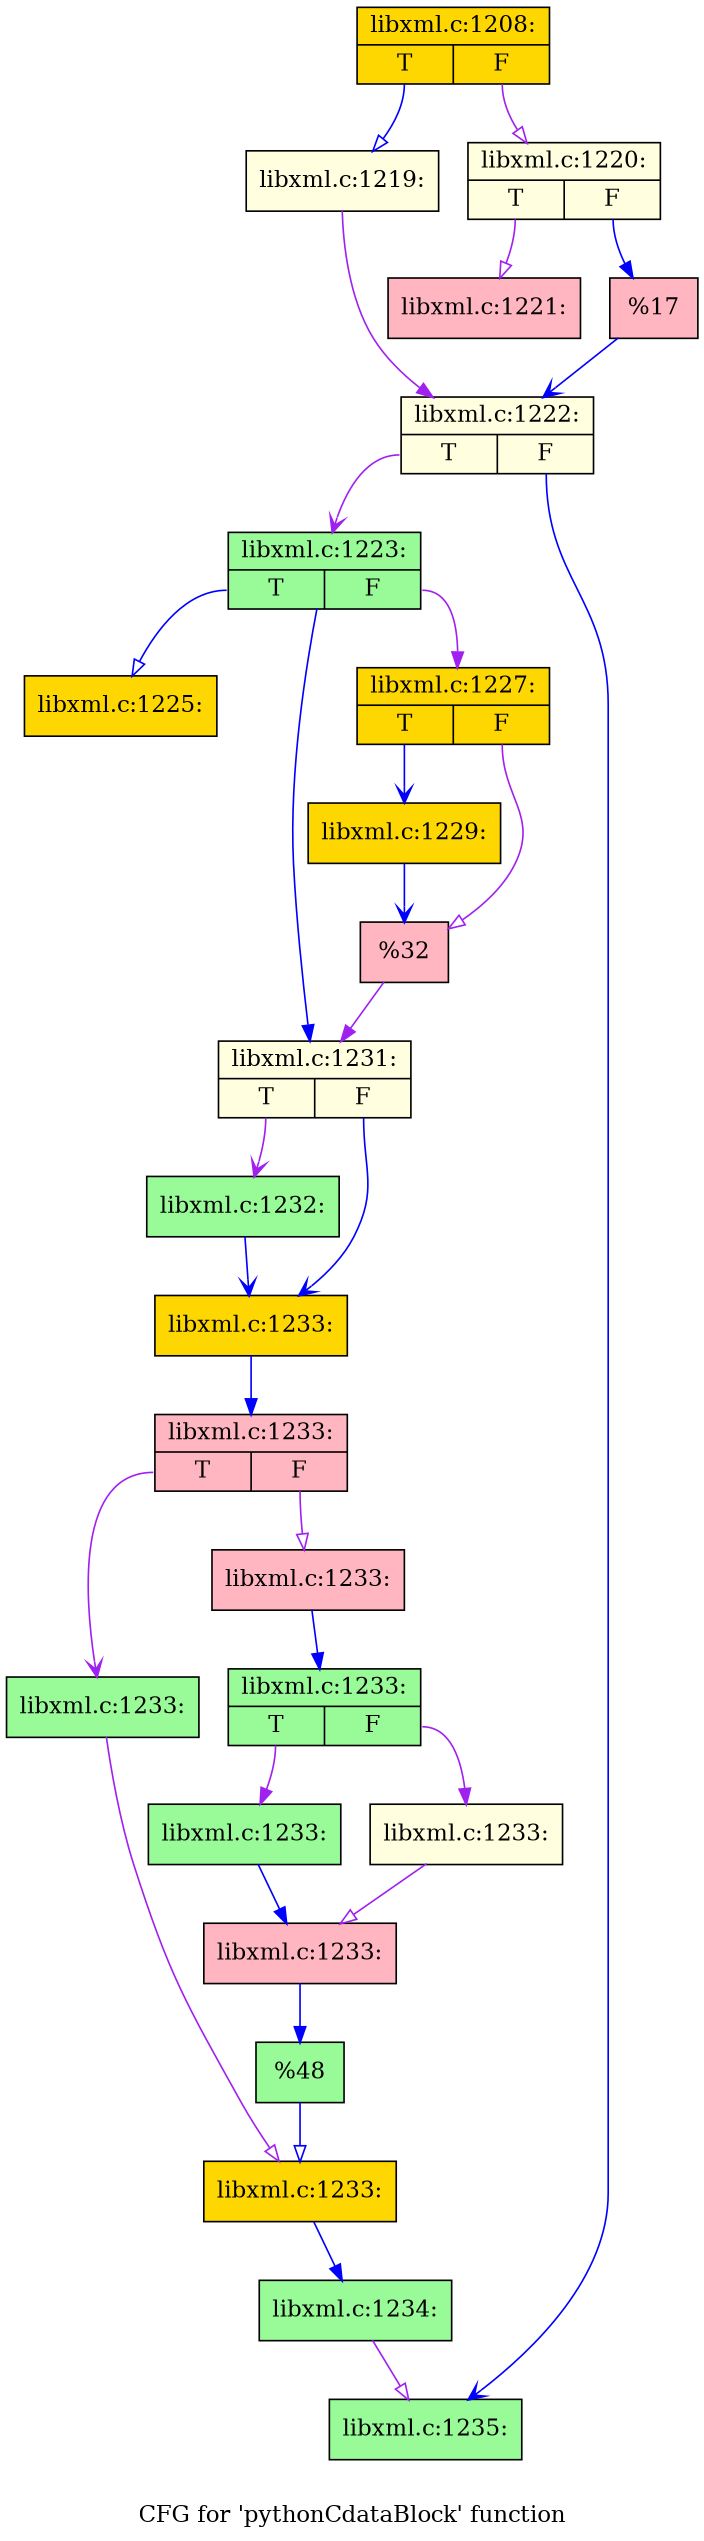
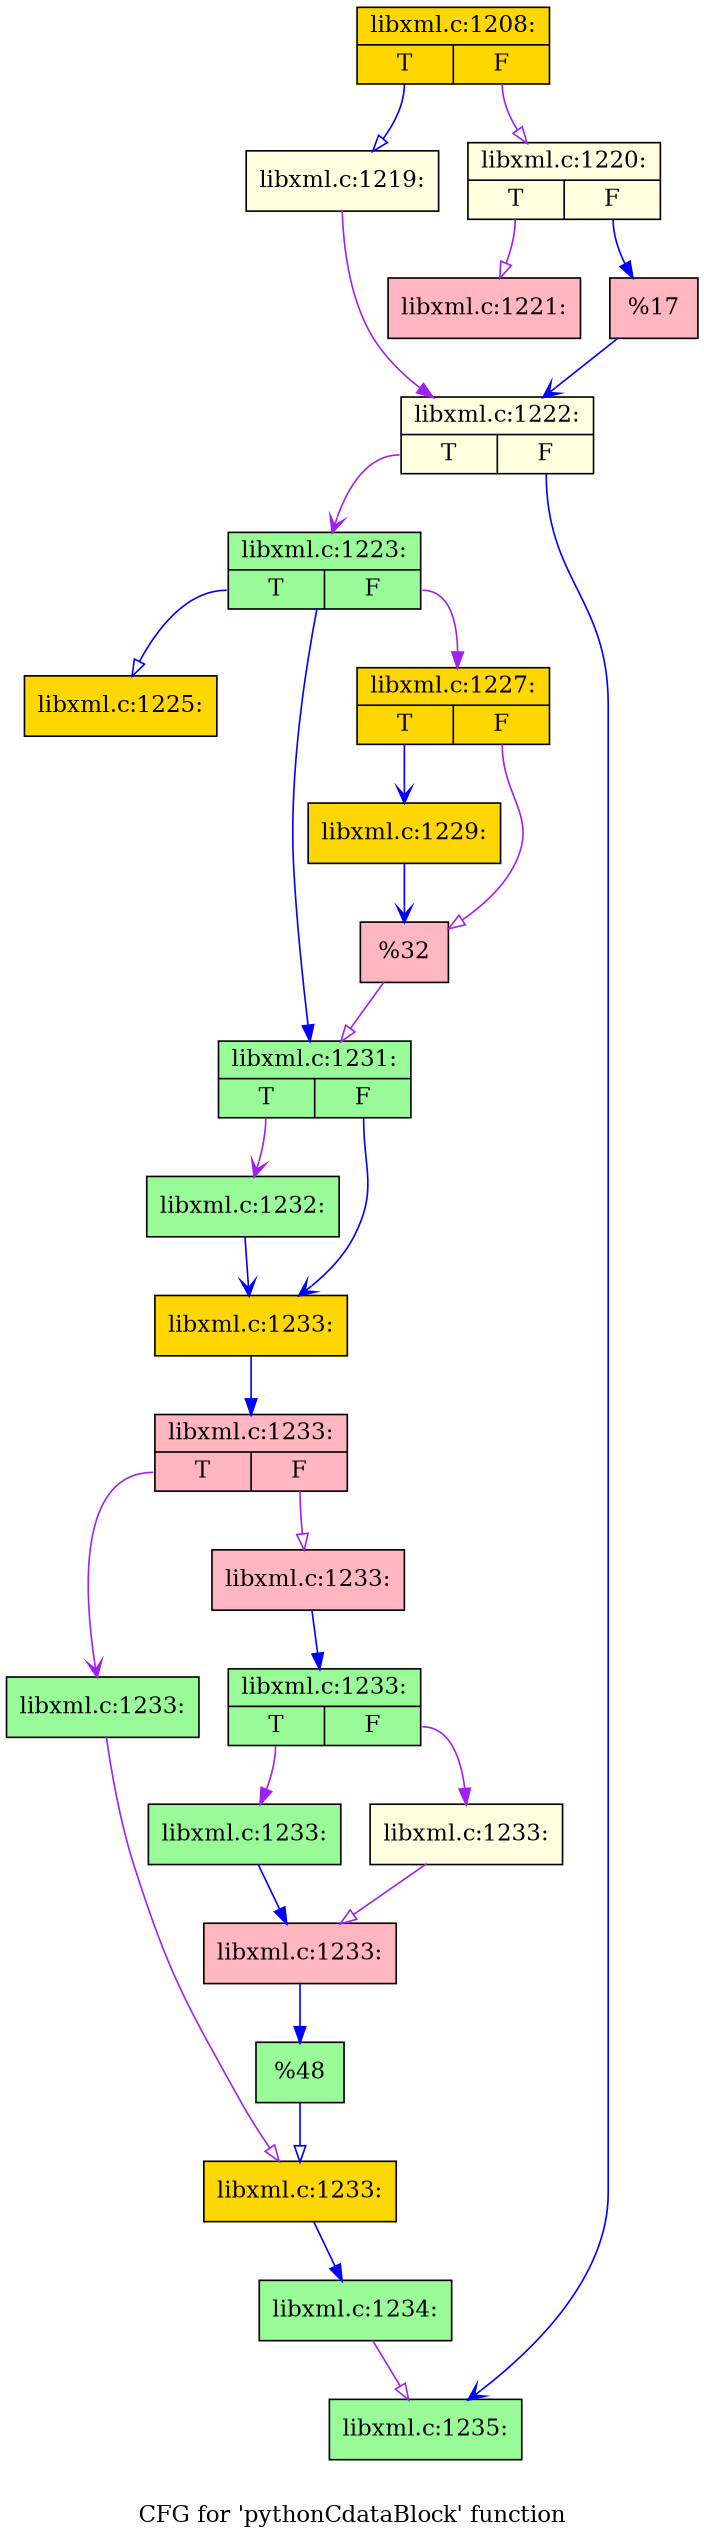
edge "%32" -> "libxml.c:1231:": arrowhead normal -> onormal
node "libxml.c:1231:": fillcolor lightyellow -> palegreen
